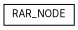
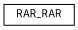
node "RAR_NODE": label "RAR_NODE" -> "RAR_RAR"
